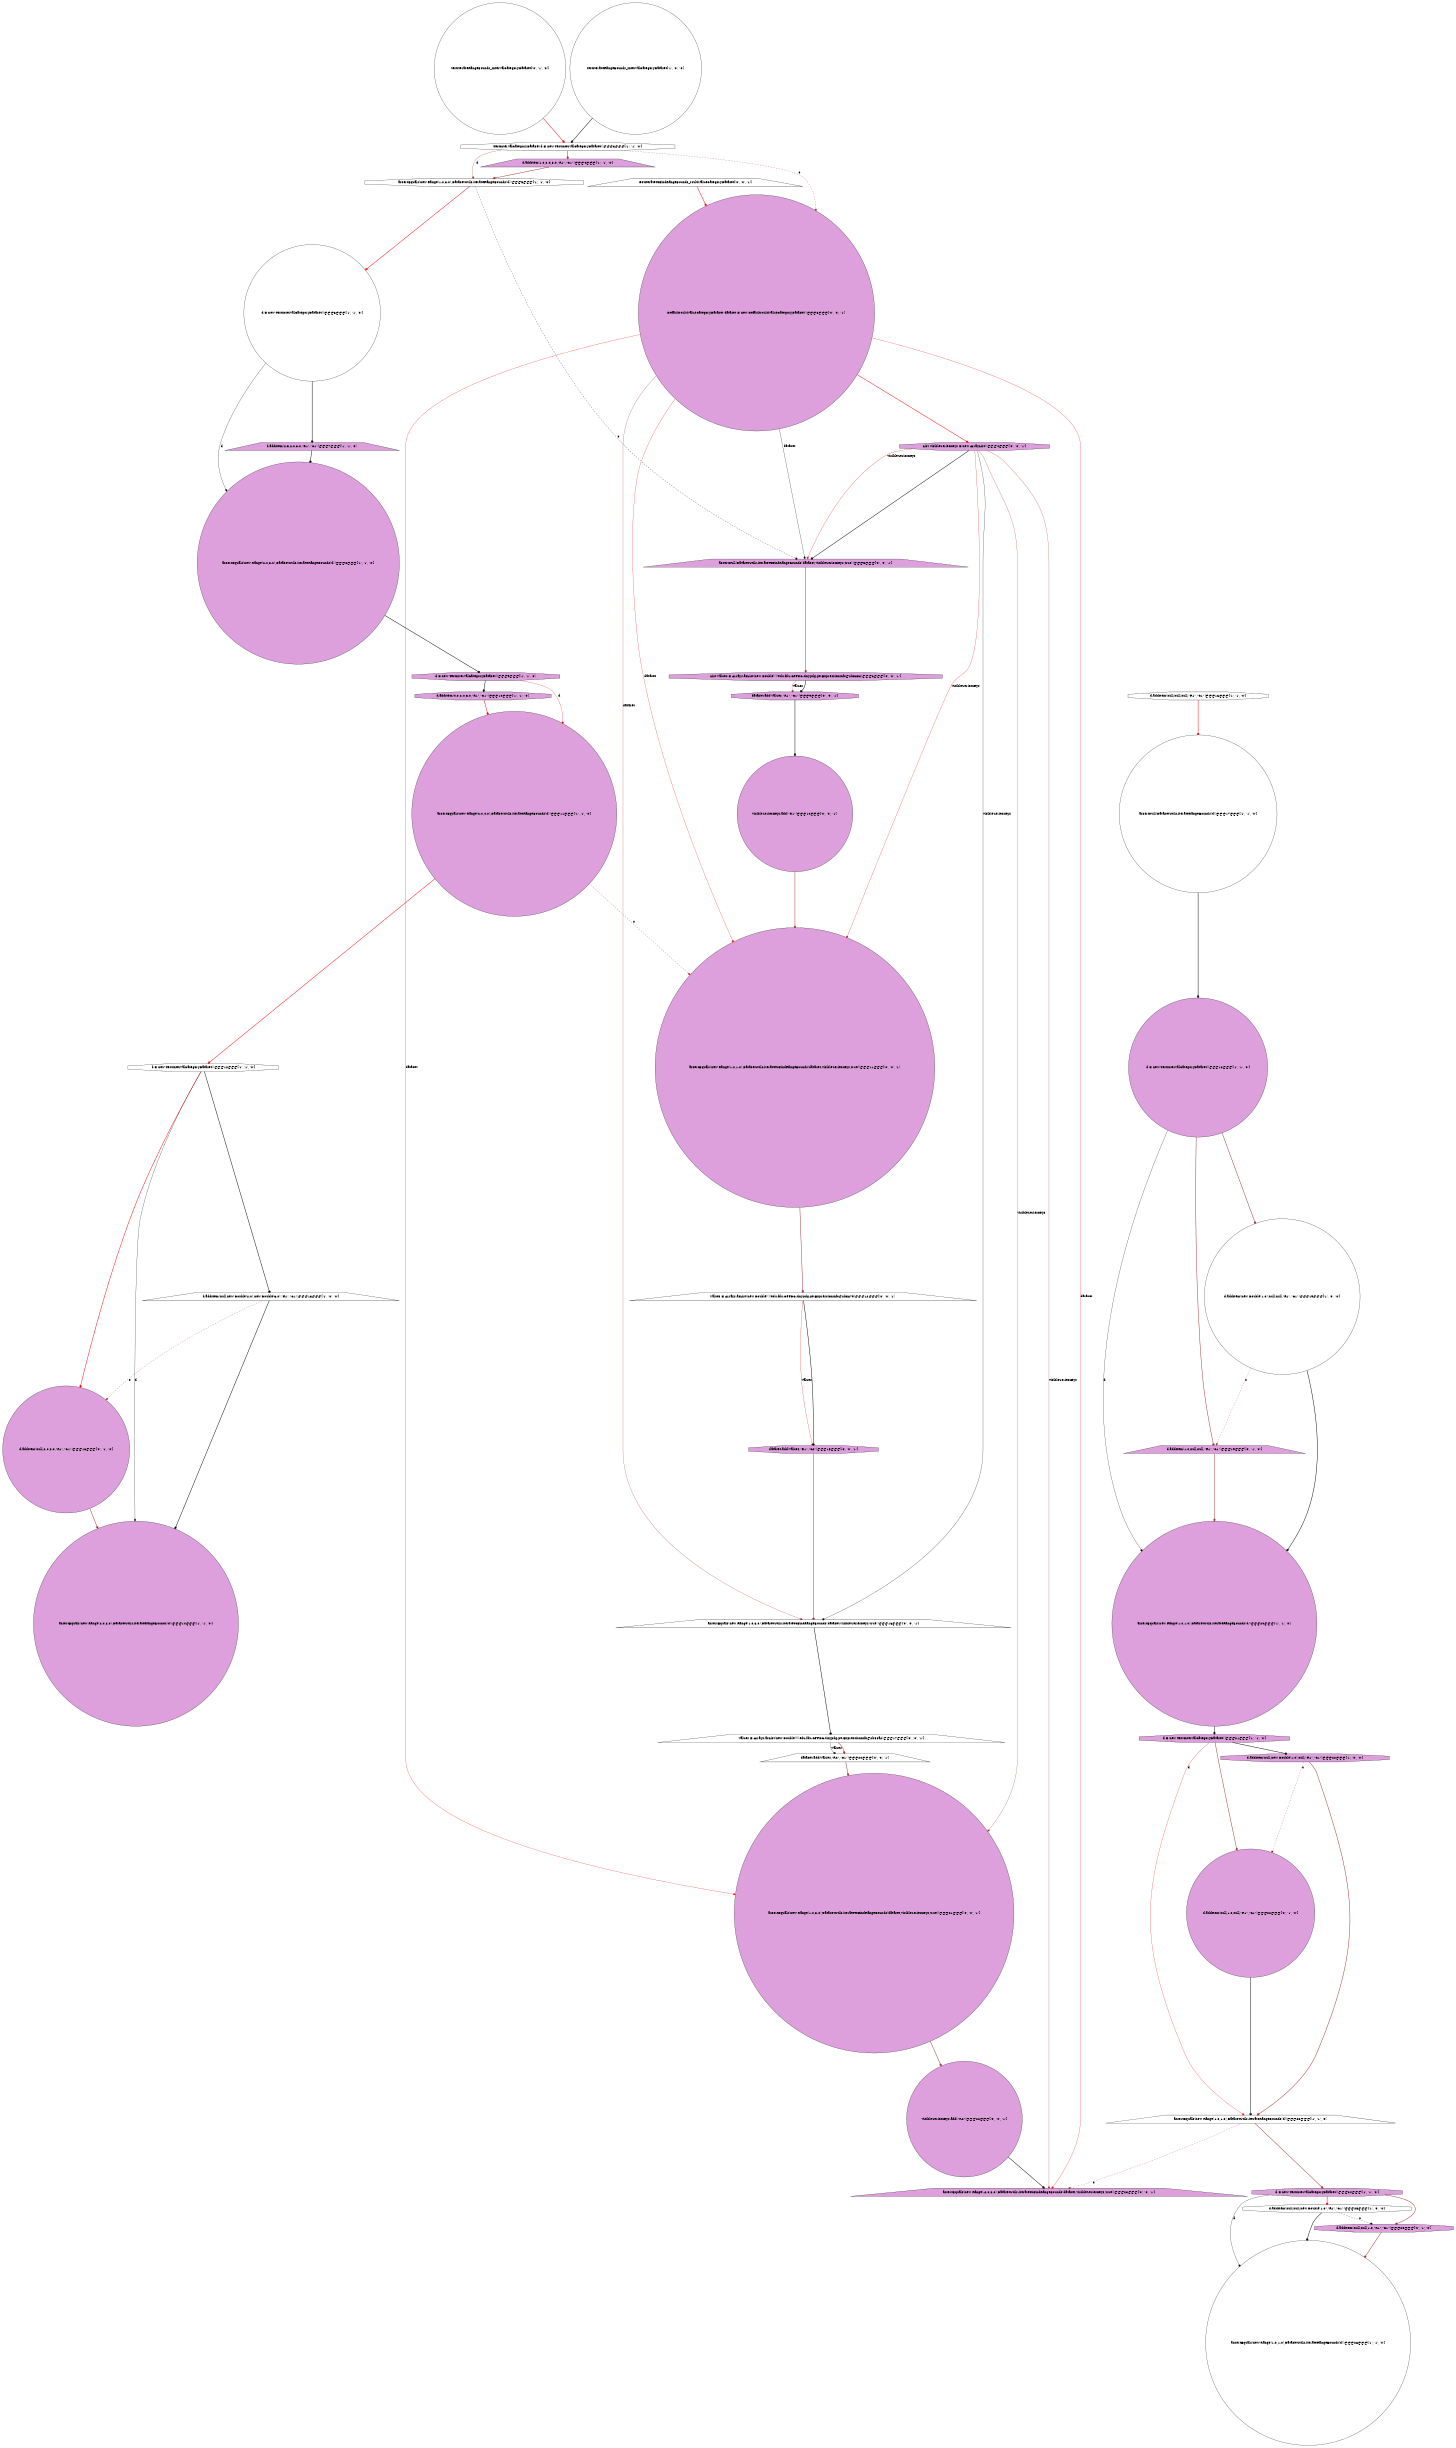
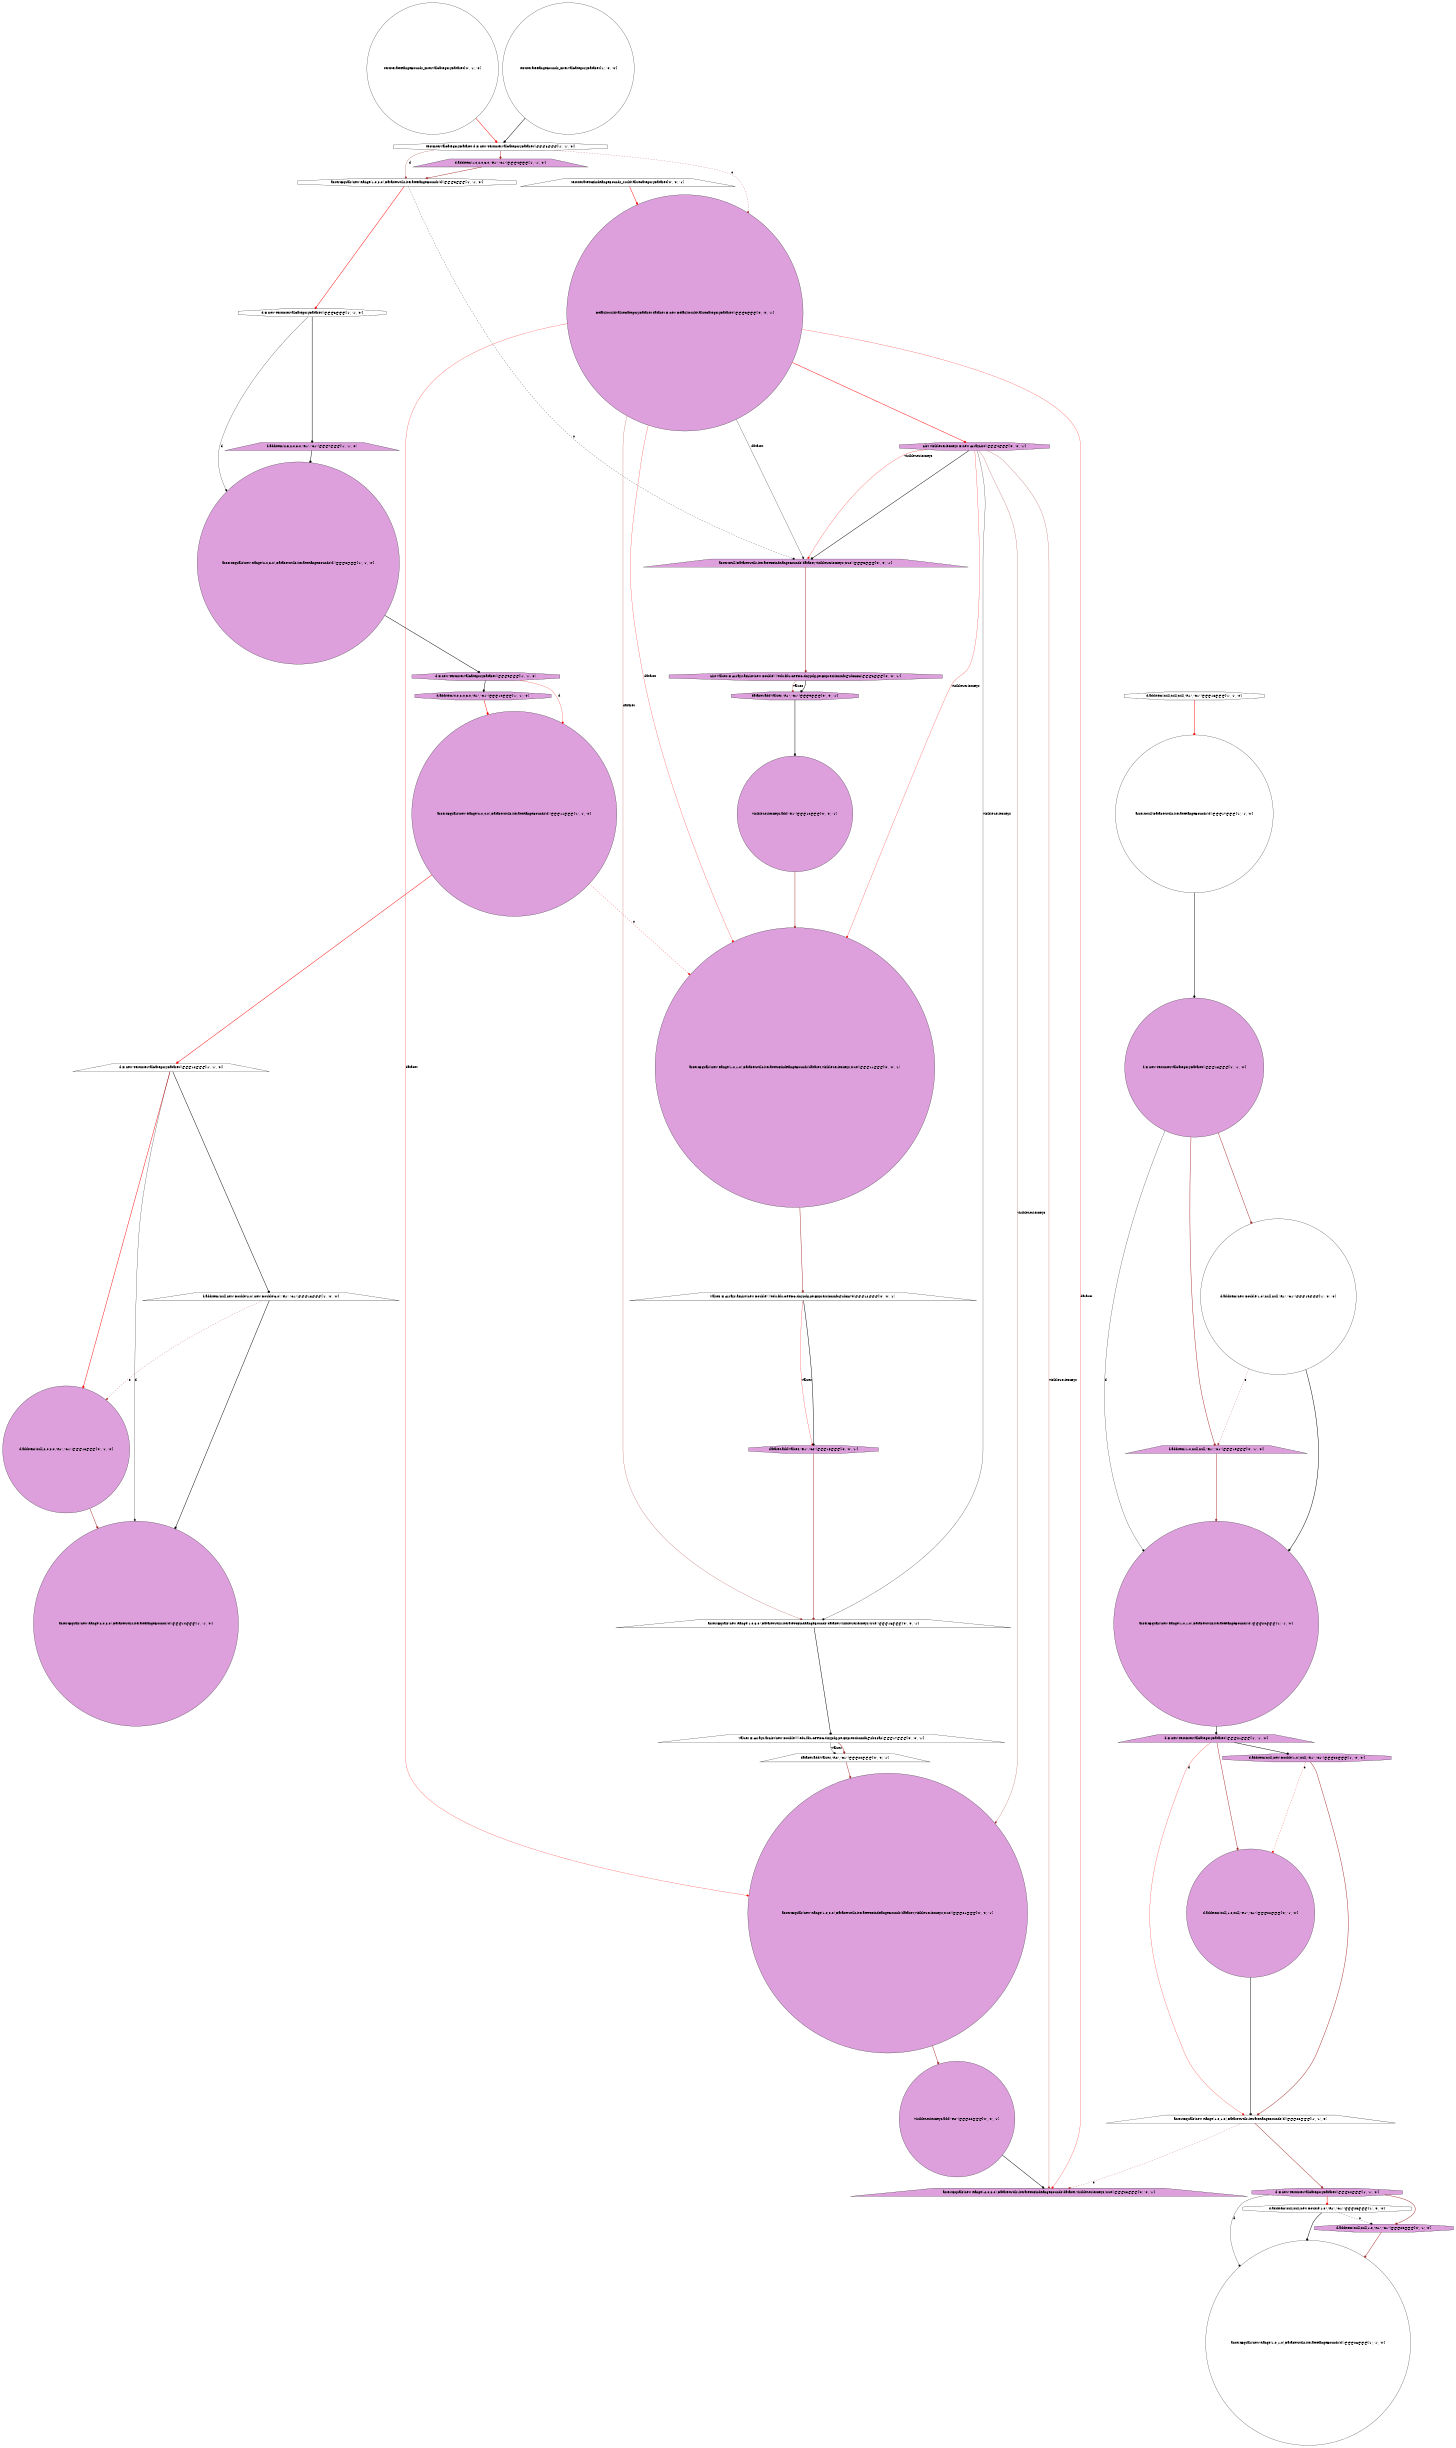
node "d = new TestIntervalCategoryDataset()@@@6@@@['1', '1', '0']": shape circle -> octagon
node "d = new TestIntervalCategoryDataset()@@@12@@@['1', '1', '0']": shape octagon -> trapezium
node "d = new TestIntervalCategoryDataset()@@@21@@@['1', '1', '0']": shape octagon -> trapezium
